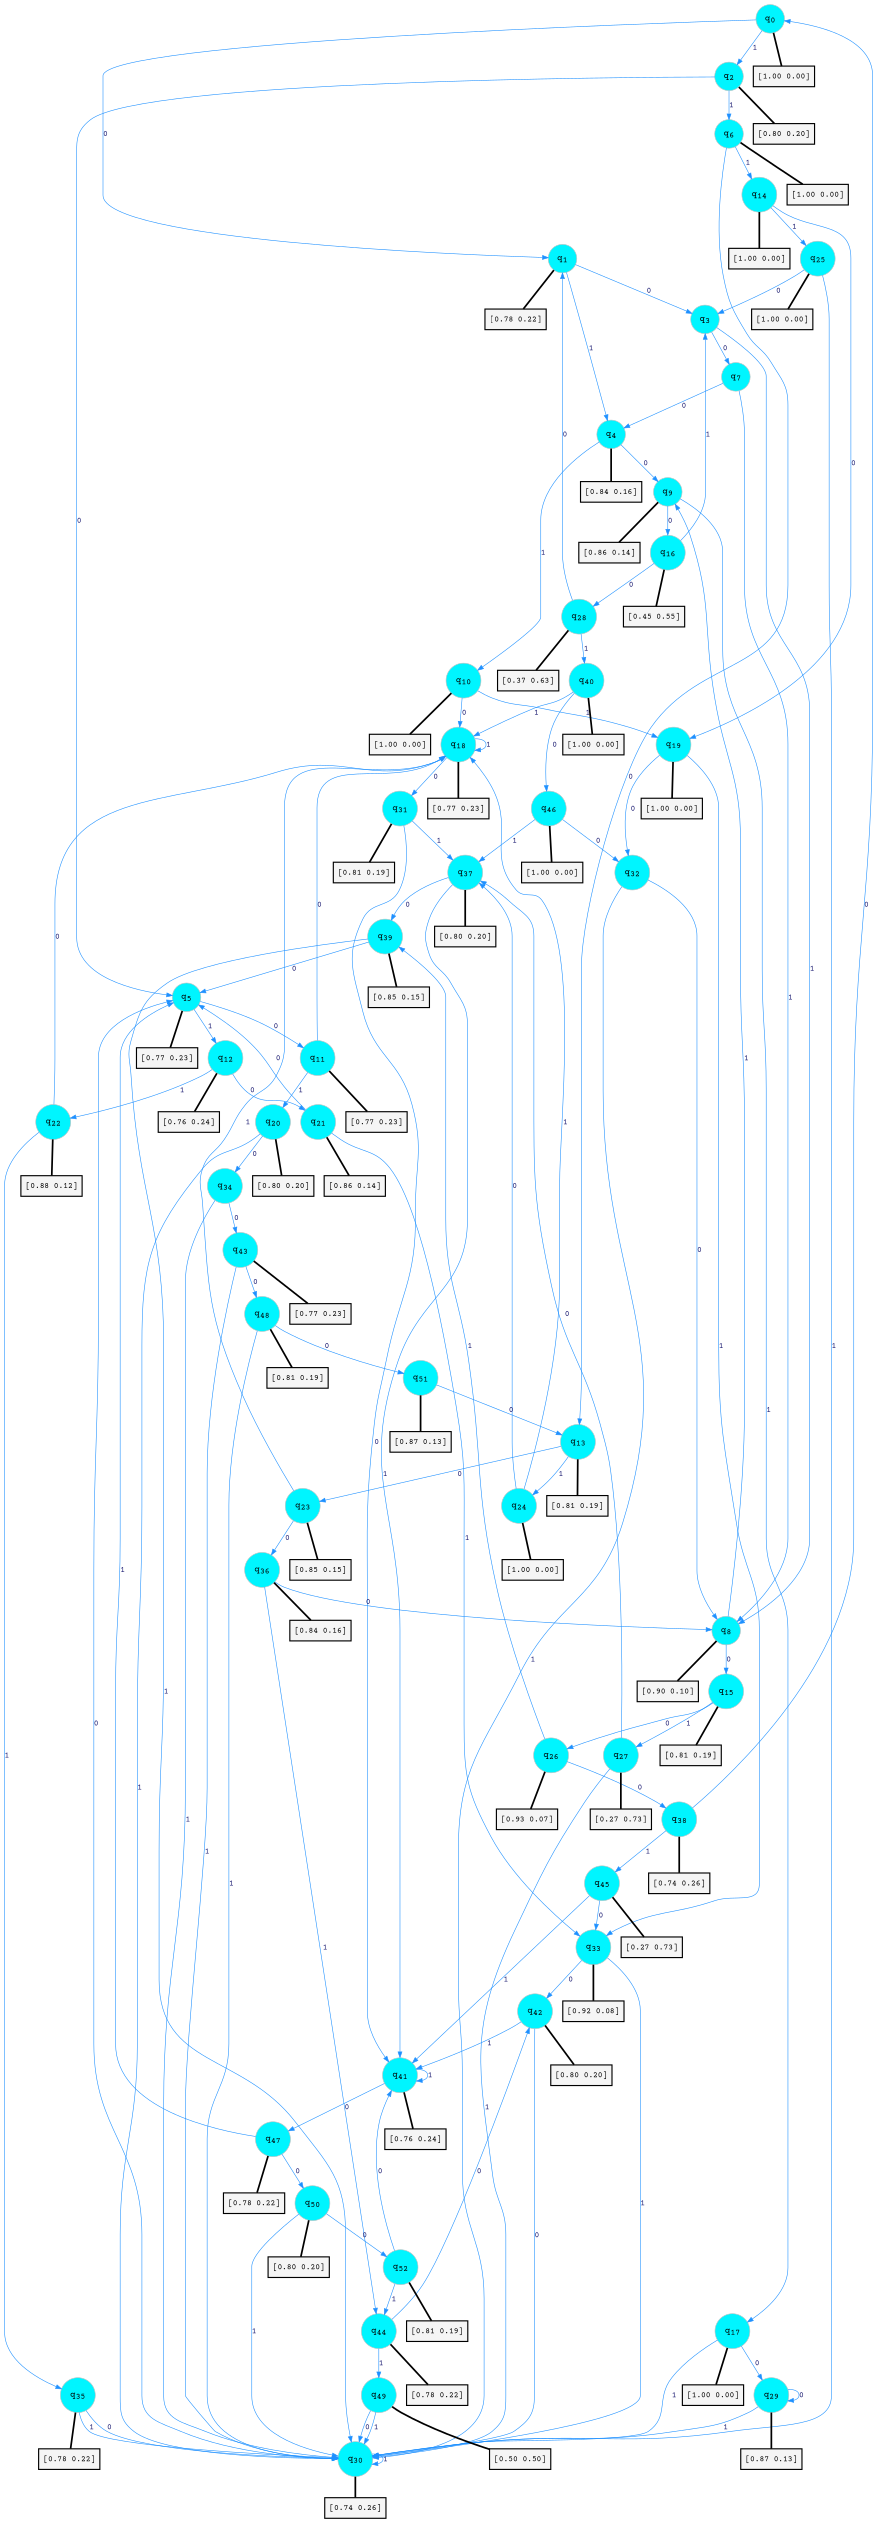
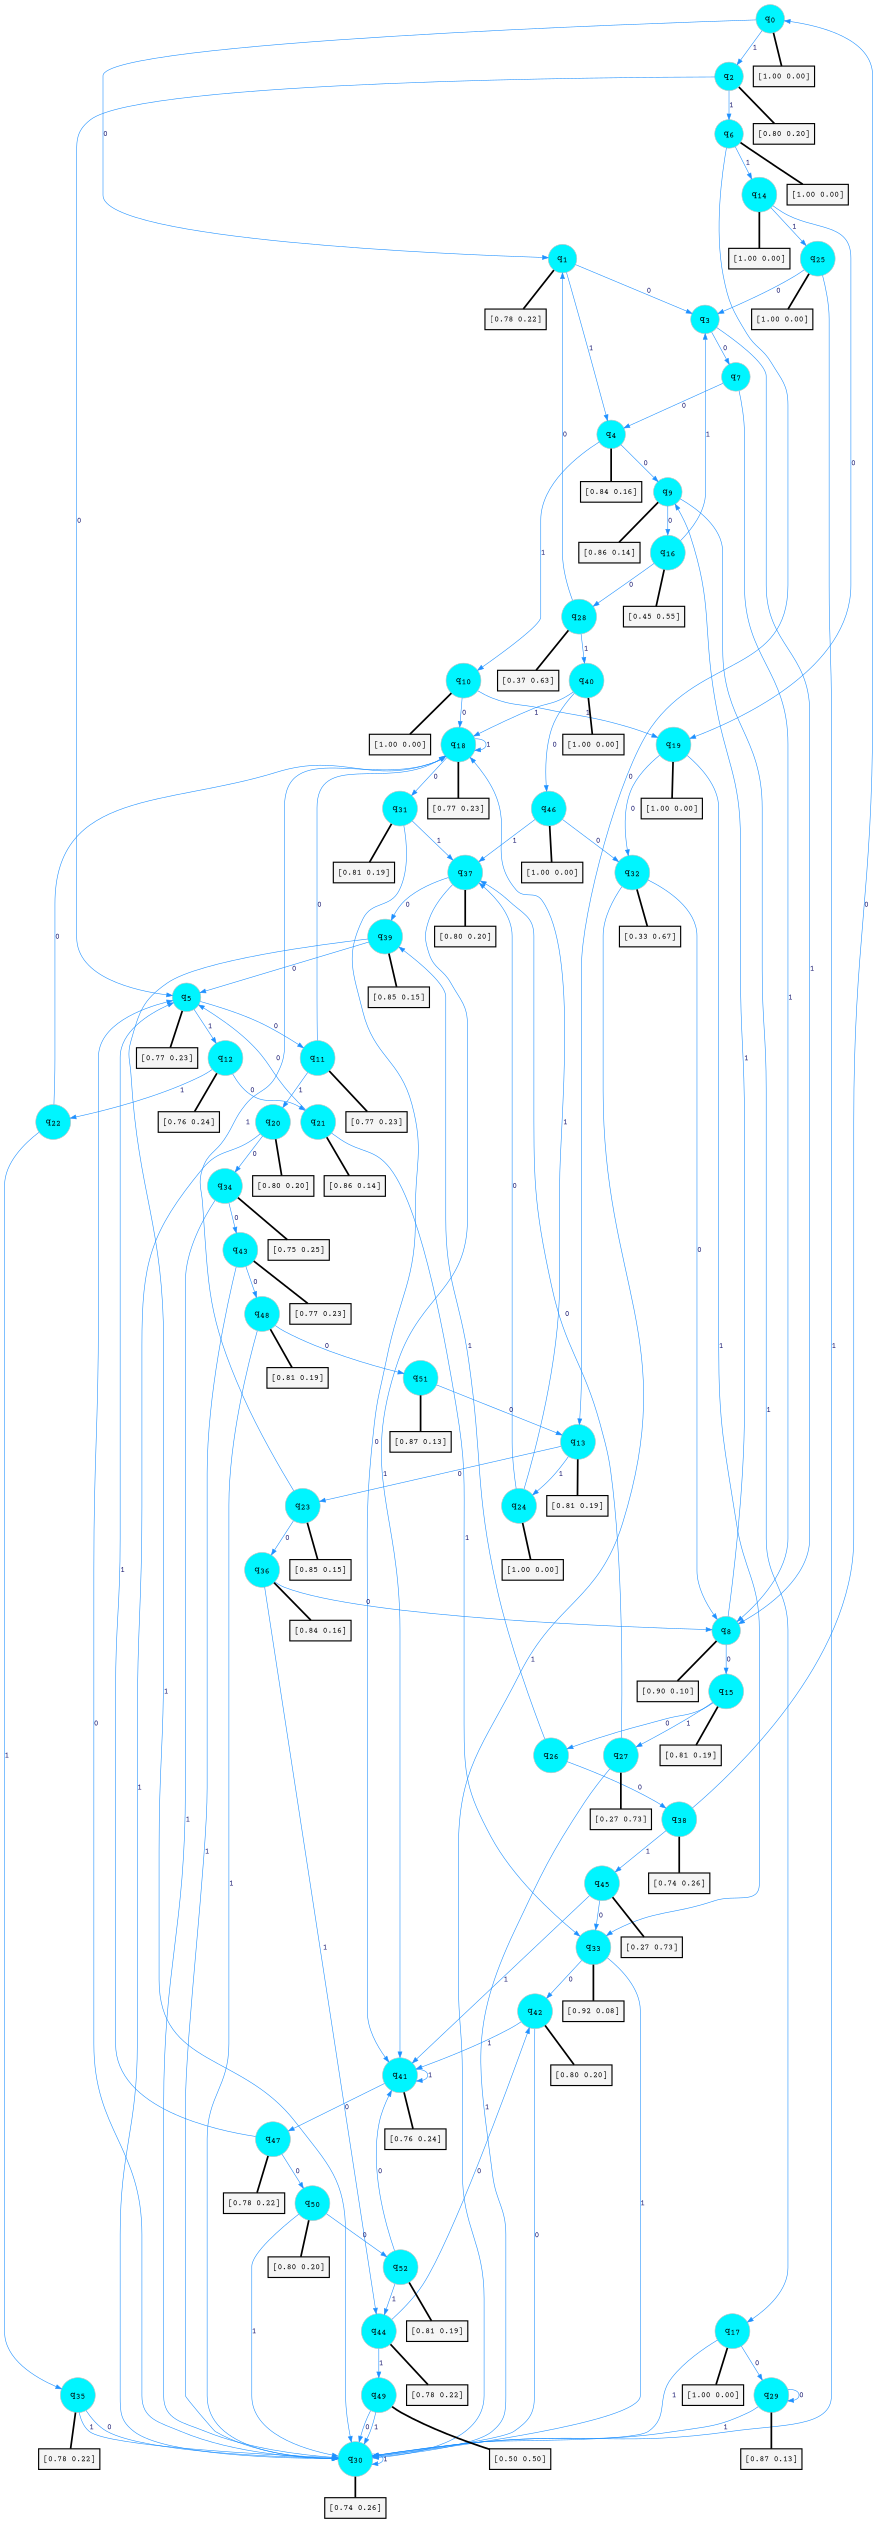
node "[0.33 0.67]": added
node "[0.88 0.12]": removed
node "[0.75 0.25]": added
node "[0.93 0.07]": removed
